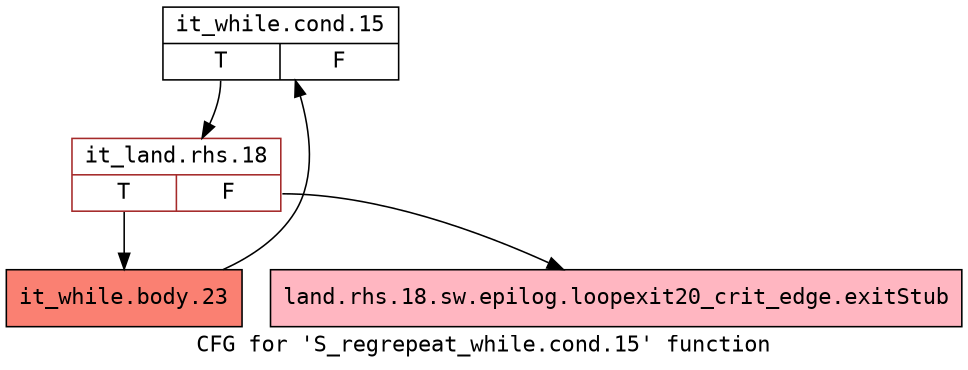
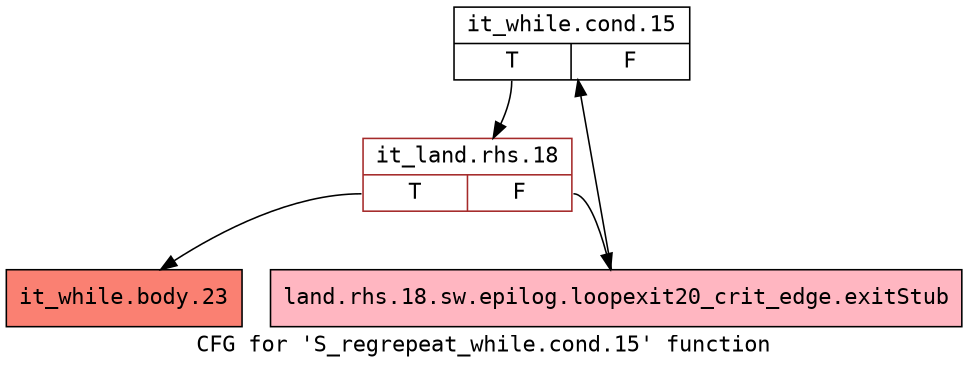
edge "it_while.body.23" -> "it_while.cond.15": now "land.rhs.18.sw.epilog.loopexit20_crit_edge.exitStub" -> "it_while.cond.15"
